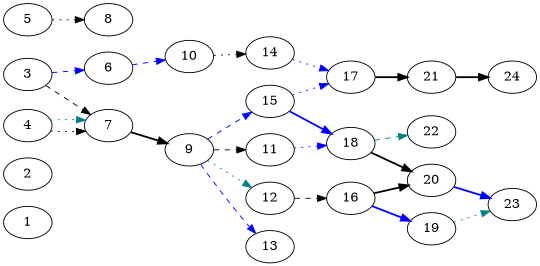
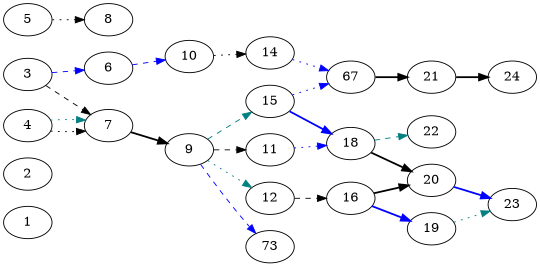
node "17": label "17" -> "67"
edge "9" -> "15": color blue -> teal
node "13": label "13" -> "73"
